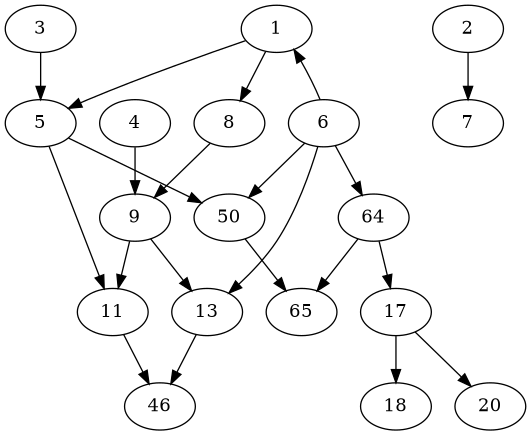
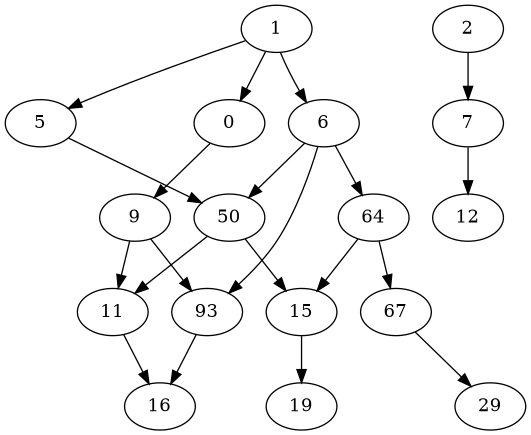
node "3": removed
edge "6" -> "1": reversed
node "4": removed
node "8": label "8" -> "0"
edge "5" -> "11": now "50" -> "11"
node "12": added
node "13": label "13" -> "93"
node "65": label "65" -> "15"
node "17": label "17" -> "67"
node "46": label "46" -> "16"
node "19": added
node "18": removed
node "20": label "20" -> "29"
